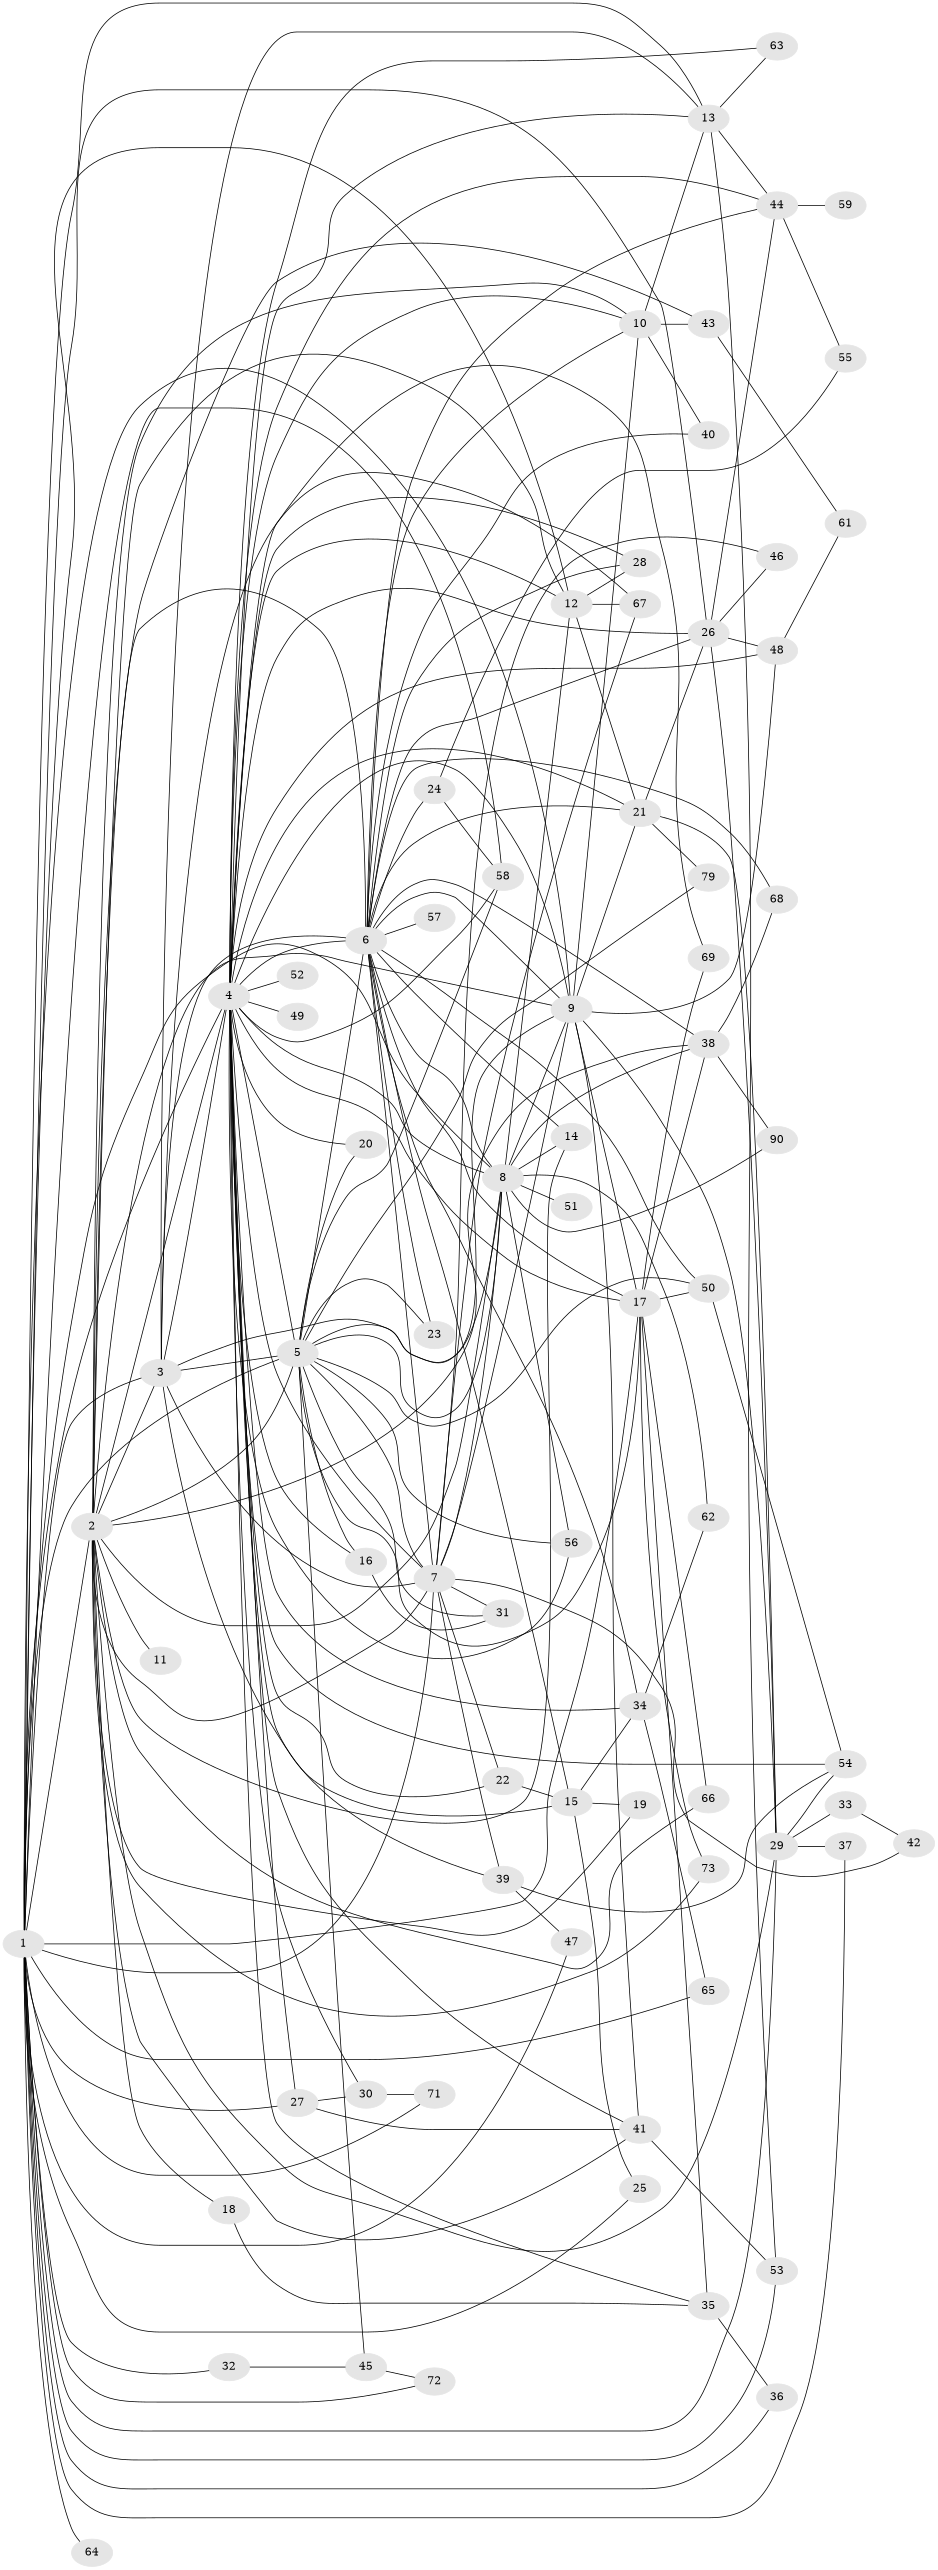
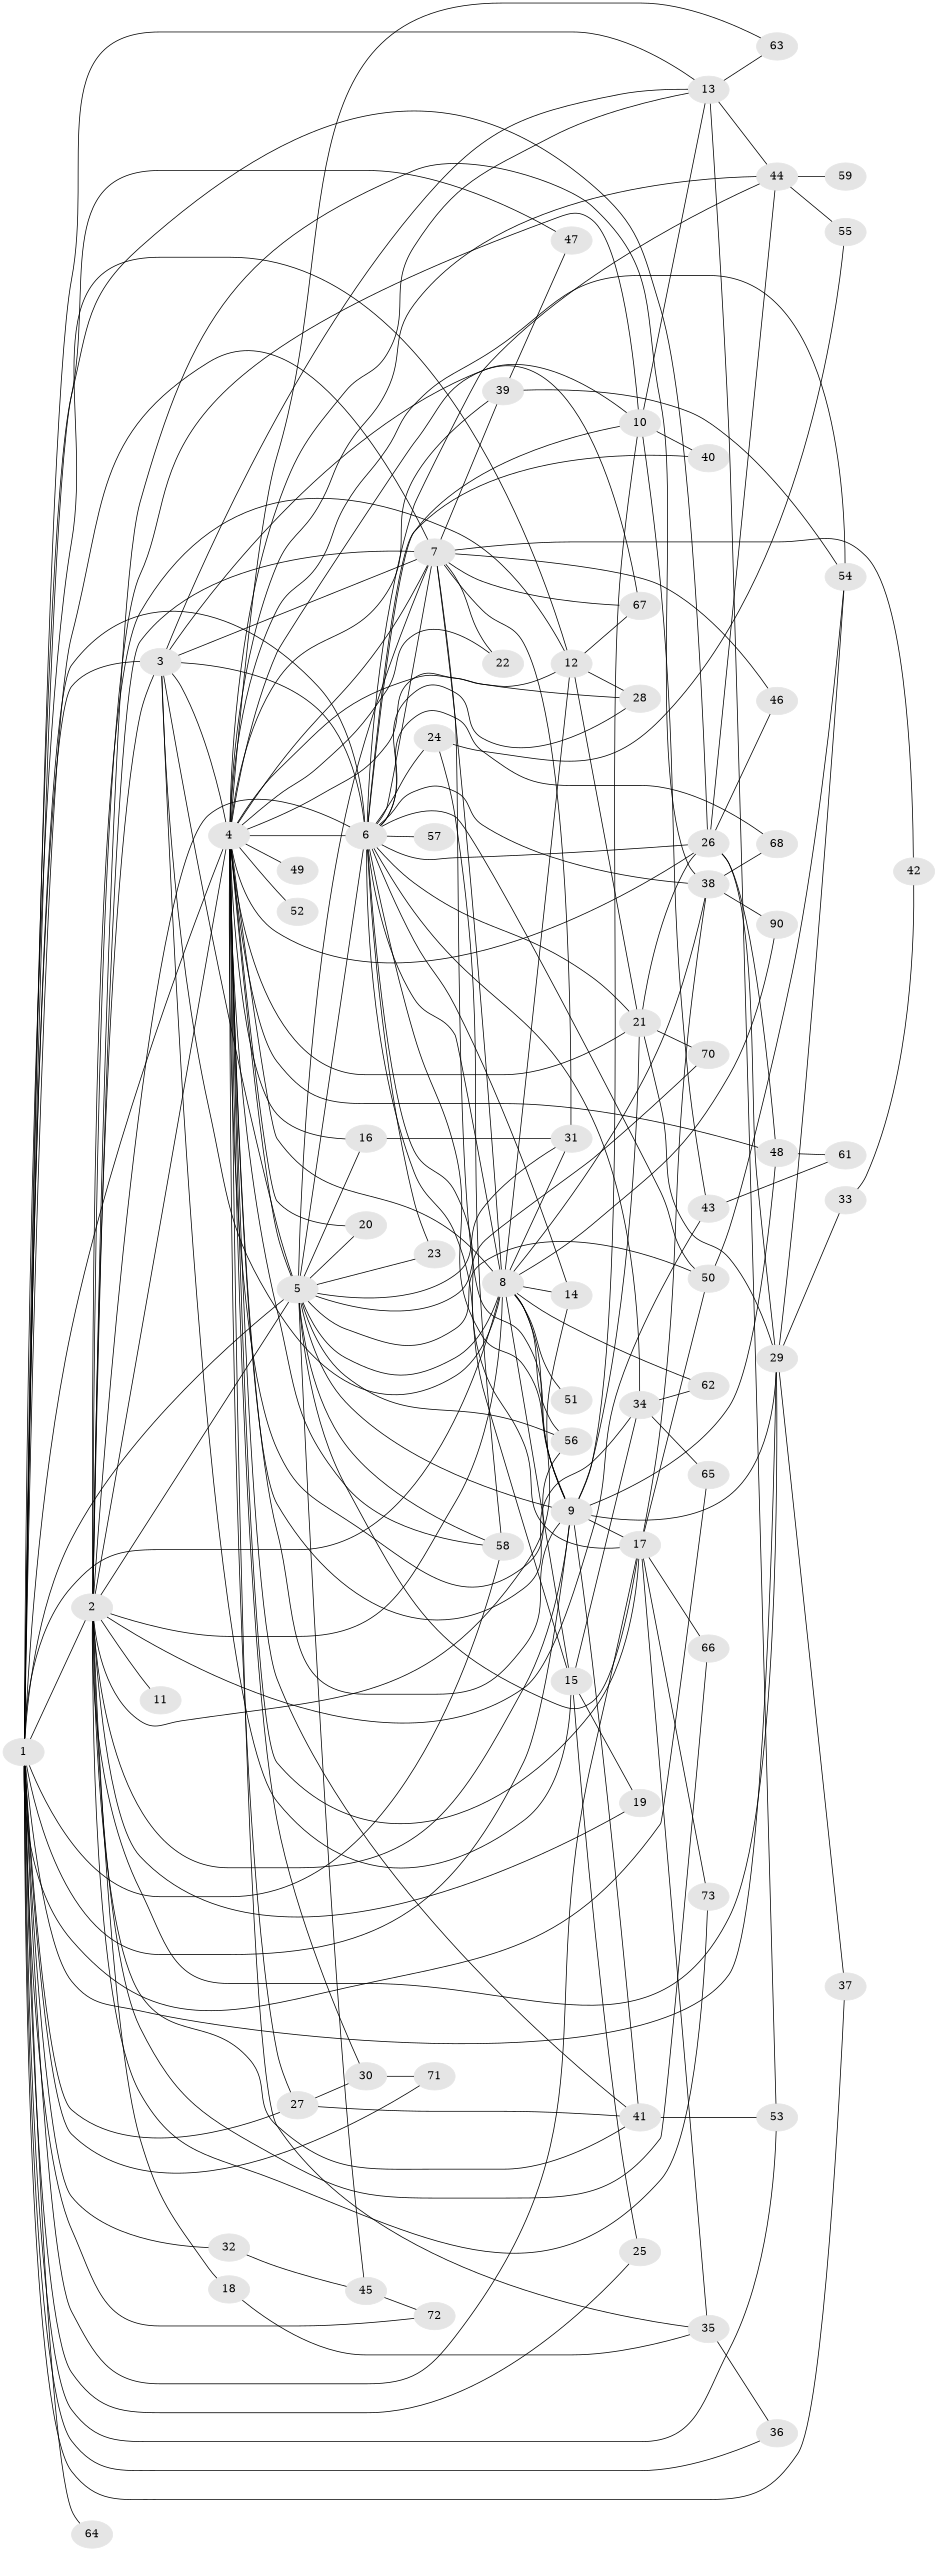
edge "6" -- "1": added
node "79": label "79" -> "70"
node "69": removed
edge "31" -- "8": added
edge "22" -- "15": now "8" -- "15"
